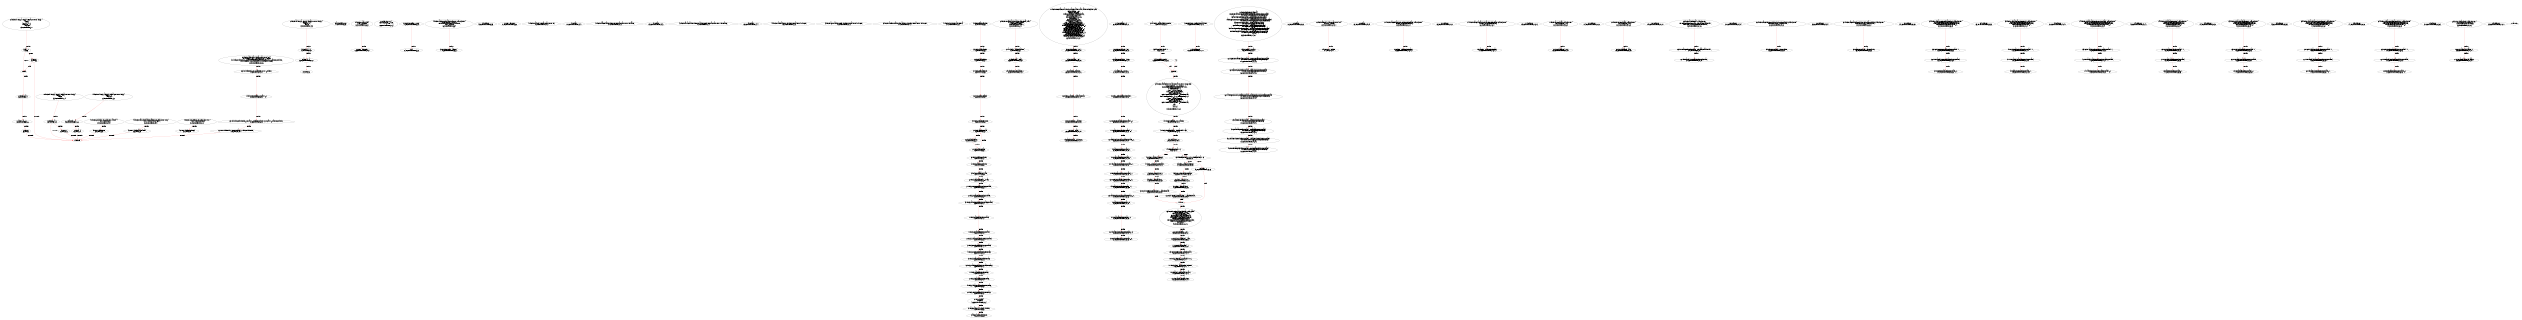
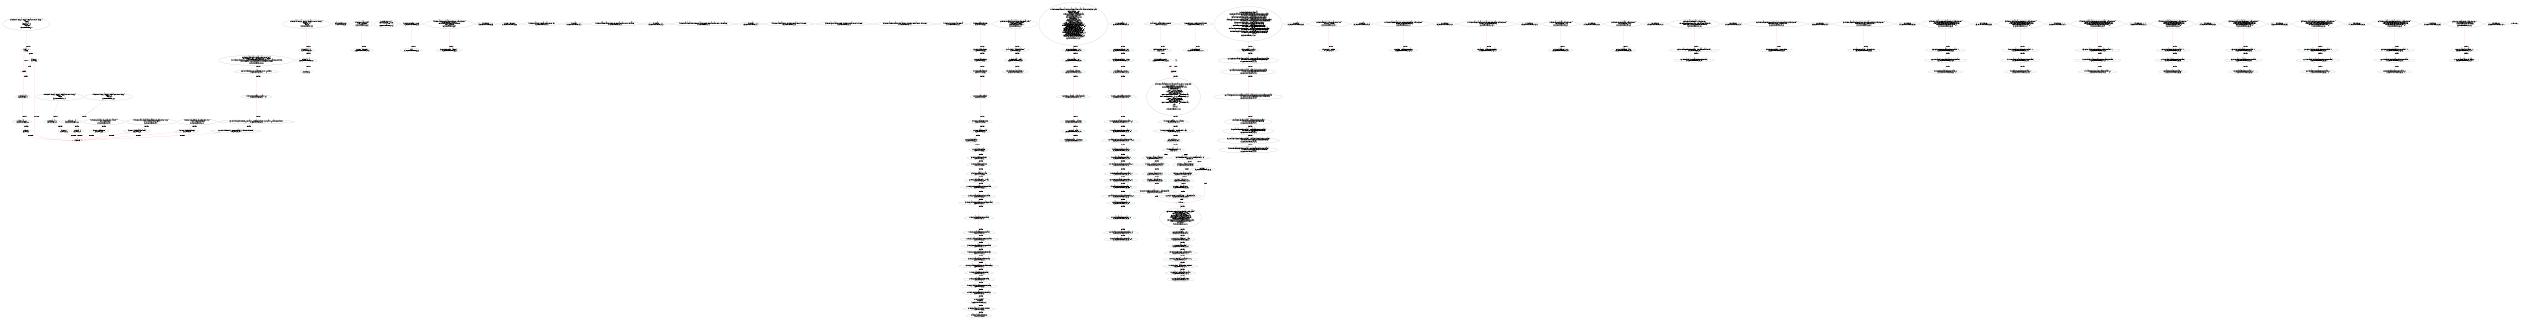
edge "11_ uint256 c = a / b; 72-new_variable-12-12" -> "0_ exit_node": now "98_ return WhitelistsAccts.length; 581-return-99-99" -> "0_ exit_node"
edge "62_ uint256 bonusInPhase2; 406-new_variable-63-63" -> "60_ uint256 maxTokensToSale; 398-new_variable-61-61": now "62_ uint256 bonusInPhase2; 406-new_variable-63-63" -> "63_ uint256 minimumContribution; 410-new_variable-64-64"
